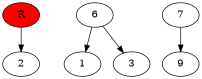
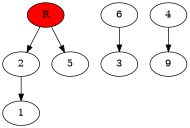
node "7": label "7" -> "4"
edge "6" -> "1": now "2" -> "1"
node "5": added
